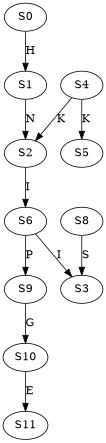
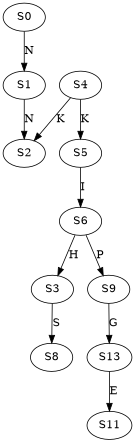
edge "S0" -> "S1": label "H" -> "N"
edge "S2" -> "S6": now "S5" -> "S6"
edge "S8" -> "S3": reversed
edge "S6" -> "S3": label "I" -> "H"
node "S10": label "S10" -> "S13"
